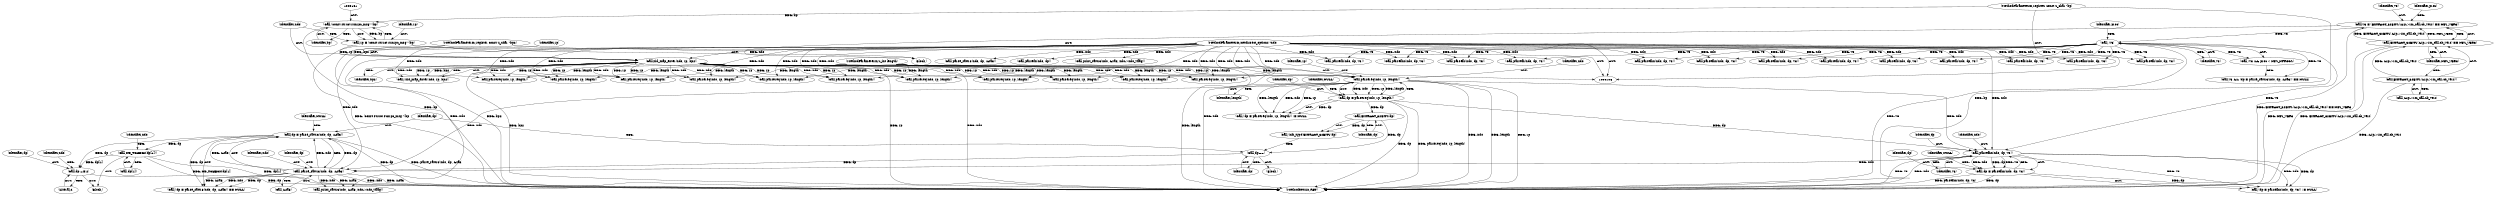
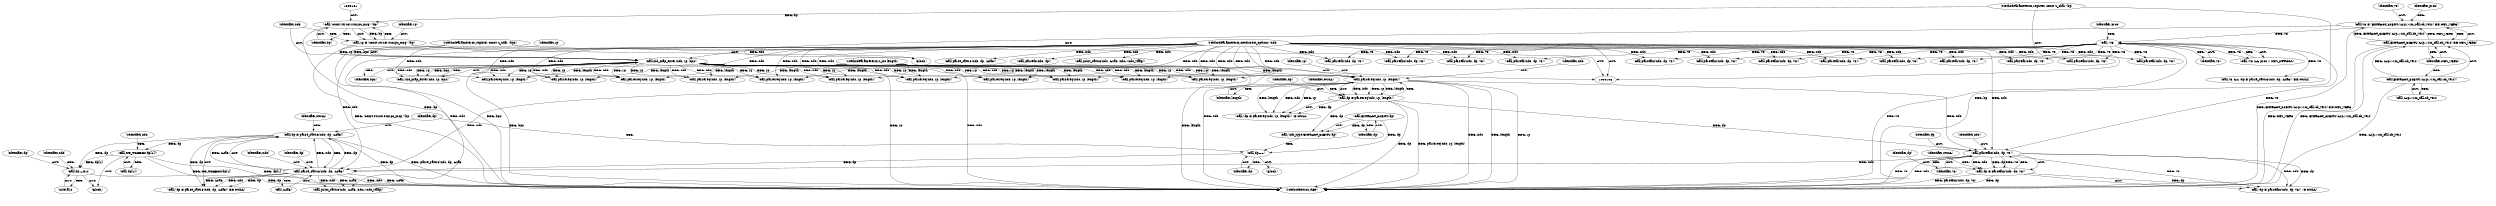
edge "(Call,!v3 && proc < NFS_NPROCS)" -> "(Call,v3 && (dp = parse_sattr3(ndo, dp, &sa3)) == NULL)": now "(Call,!v3 && proc < NFS_NPROCS)" -> "(Call,!v3)"
edge "(Call,dp = parsereq(ndo, rp, length))" -> "(Call,EXTRACT_32BITS(dp))": now "(Call,dp = parsereq(ndo, rp, length))" -> "(Call,(nfs_type)EXTRACT_32BITS(dp))"
